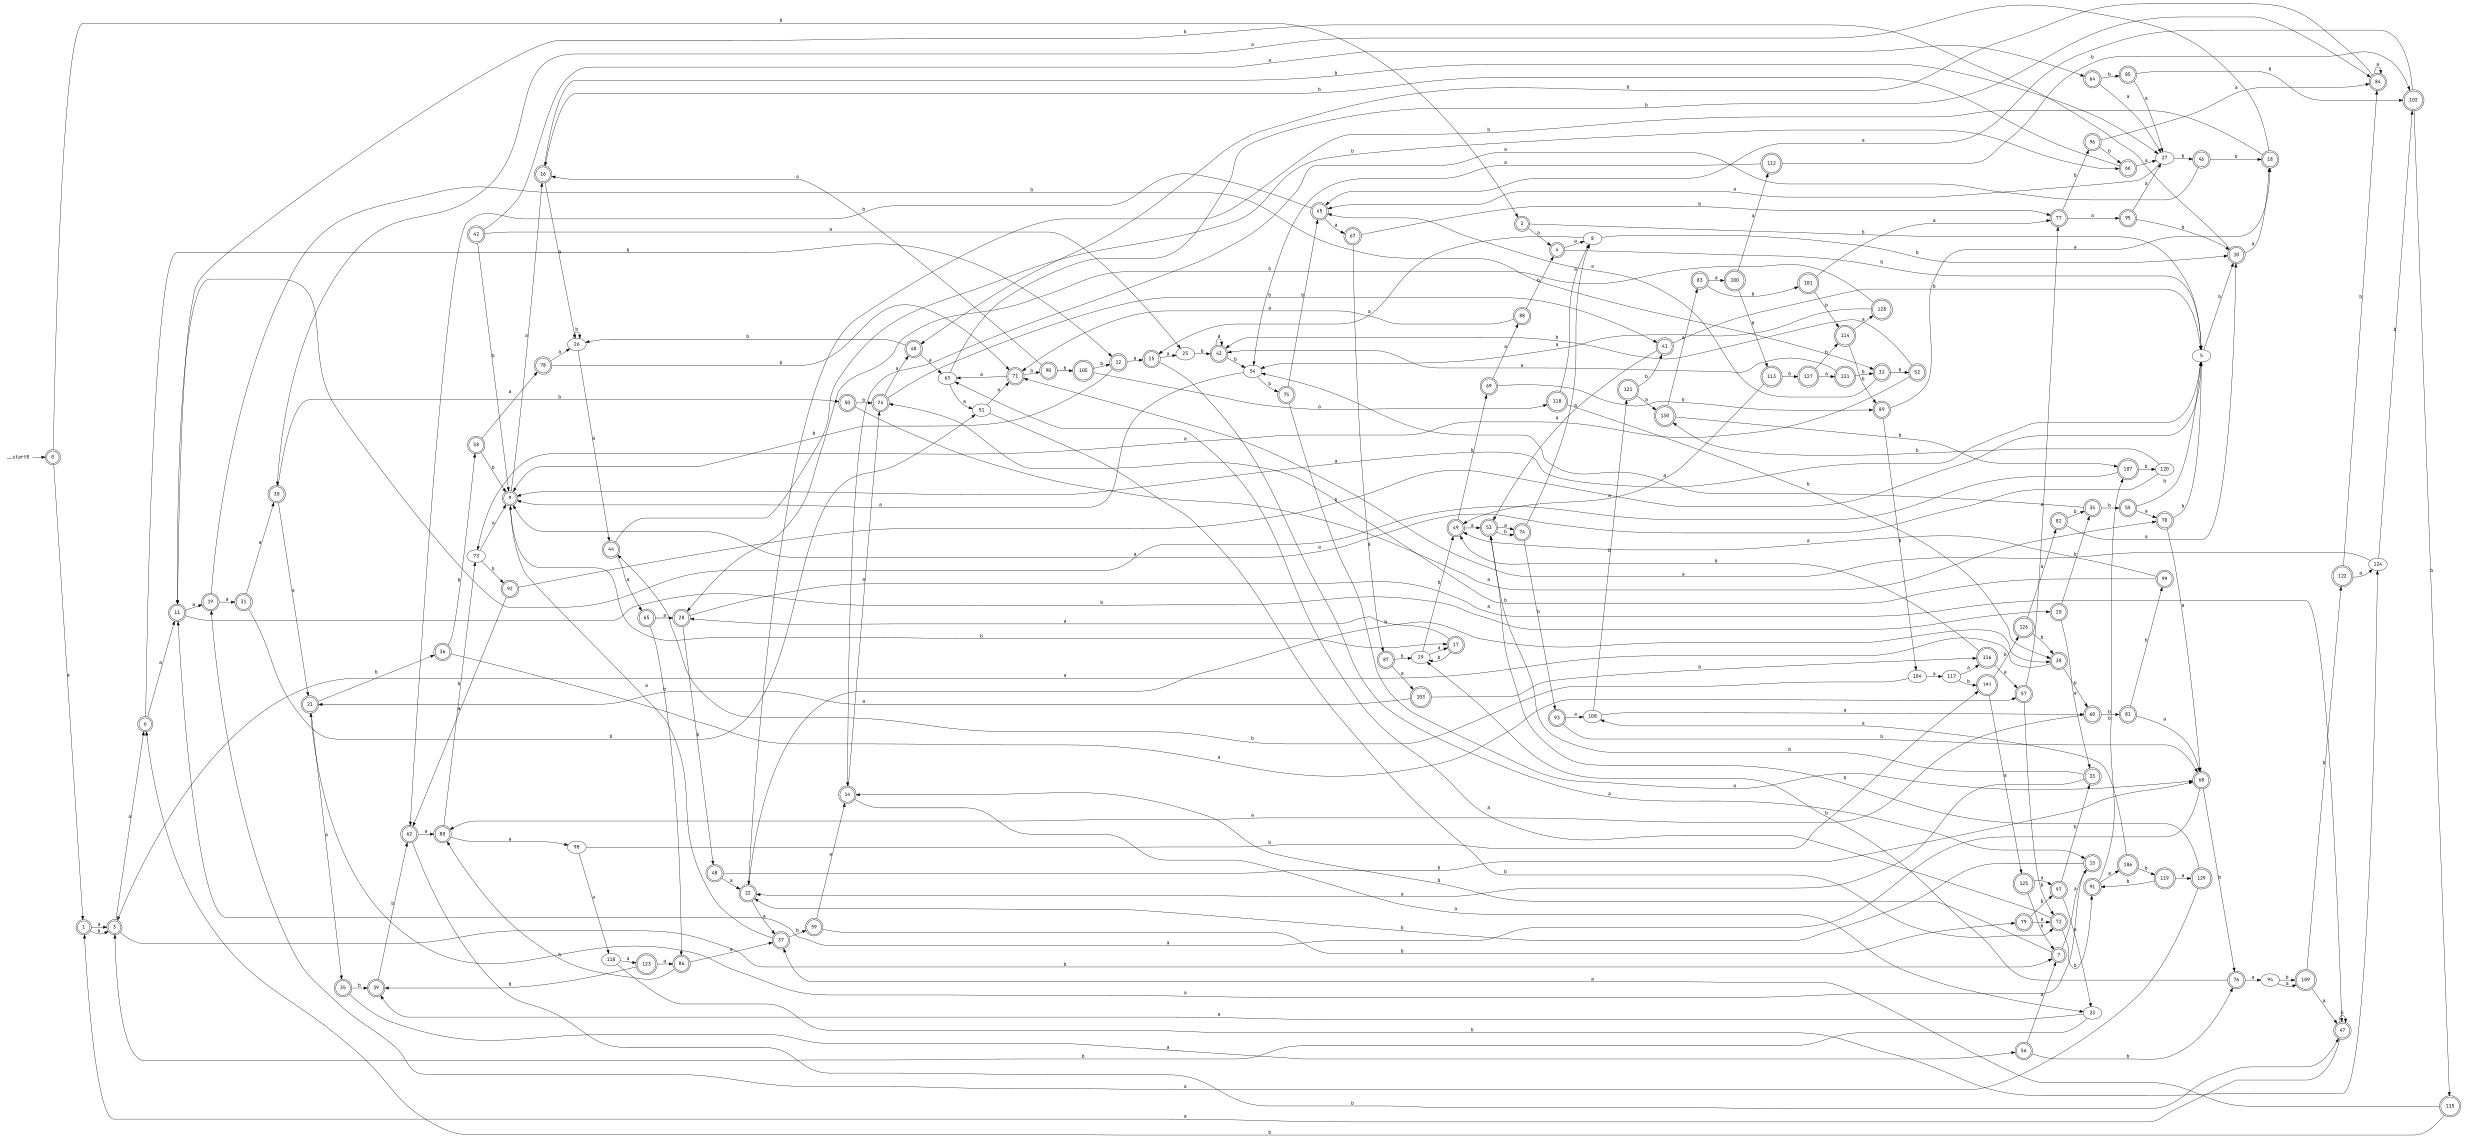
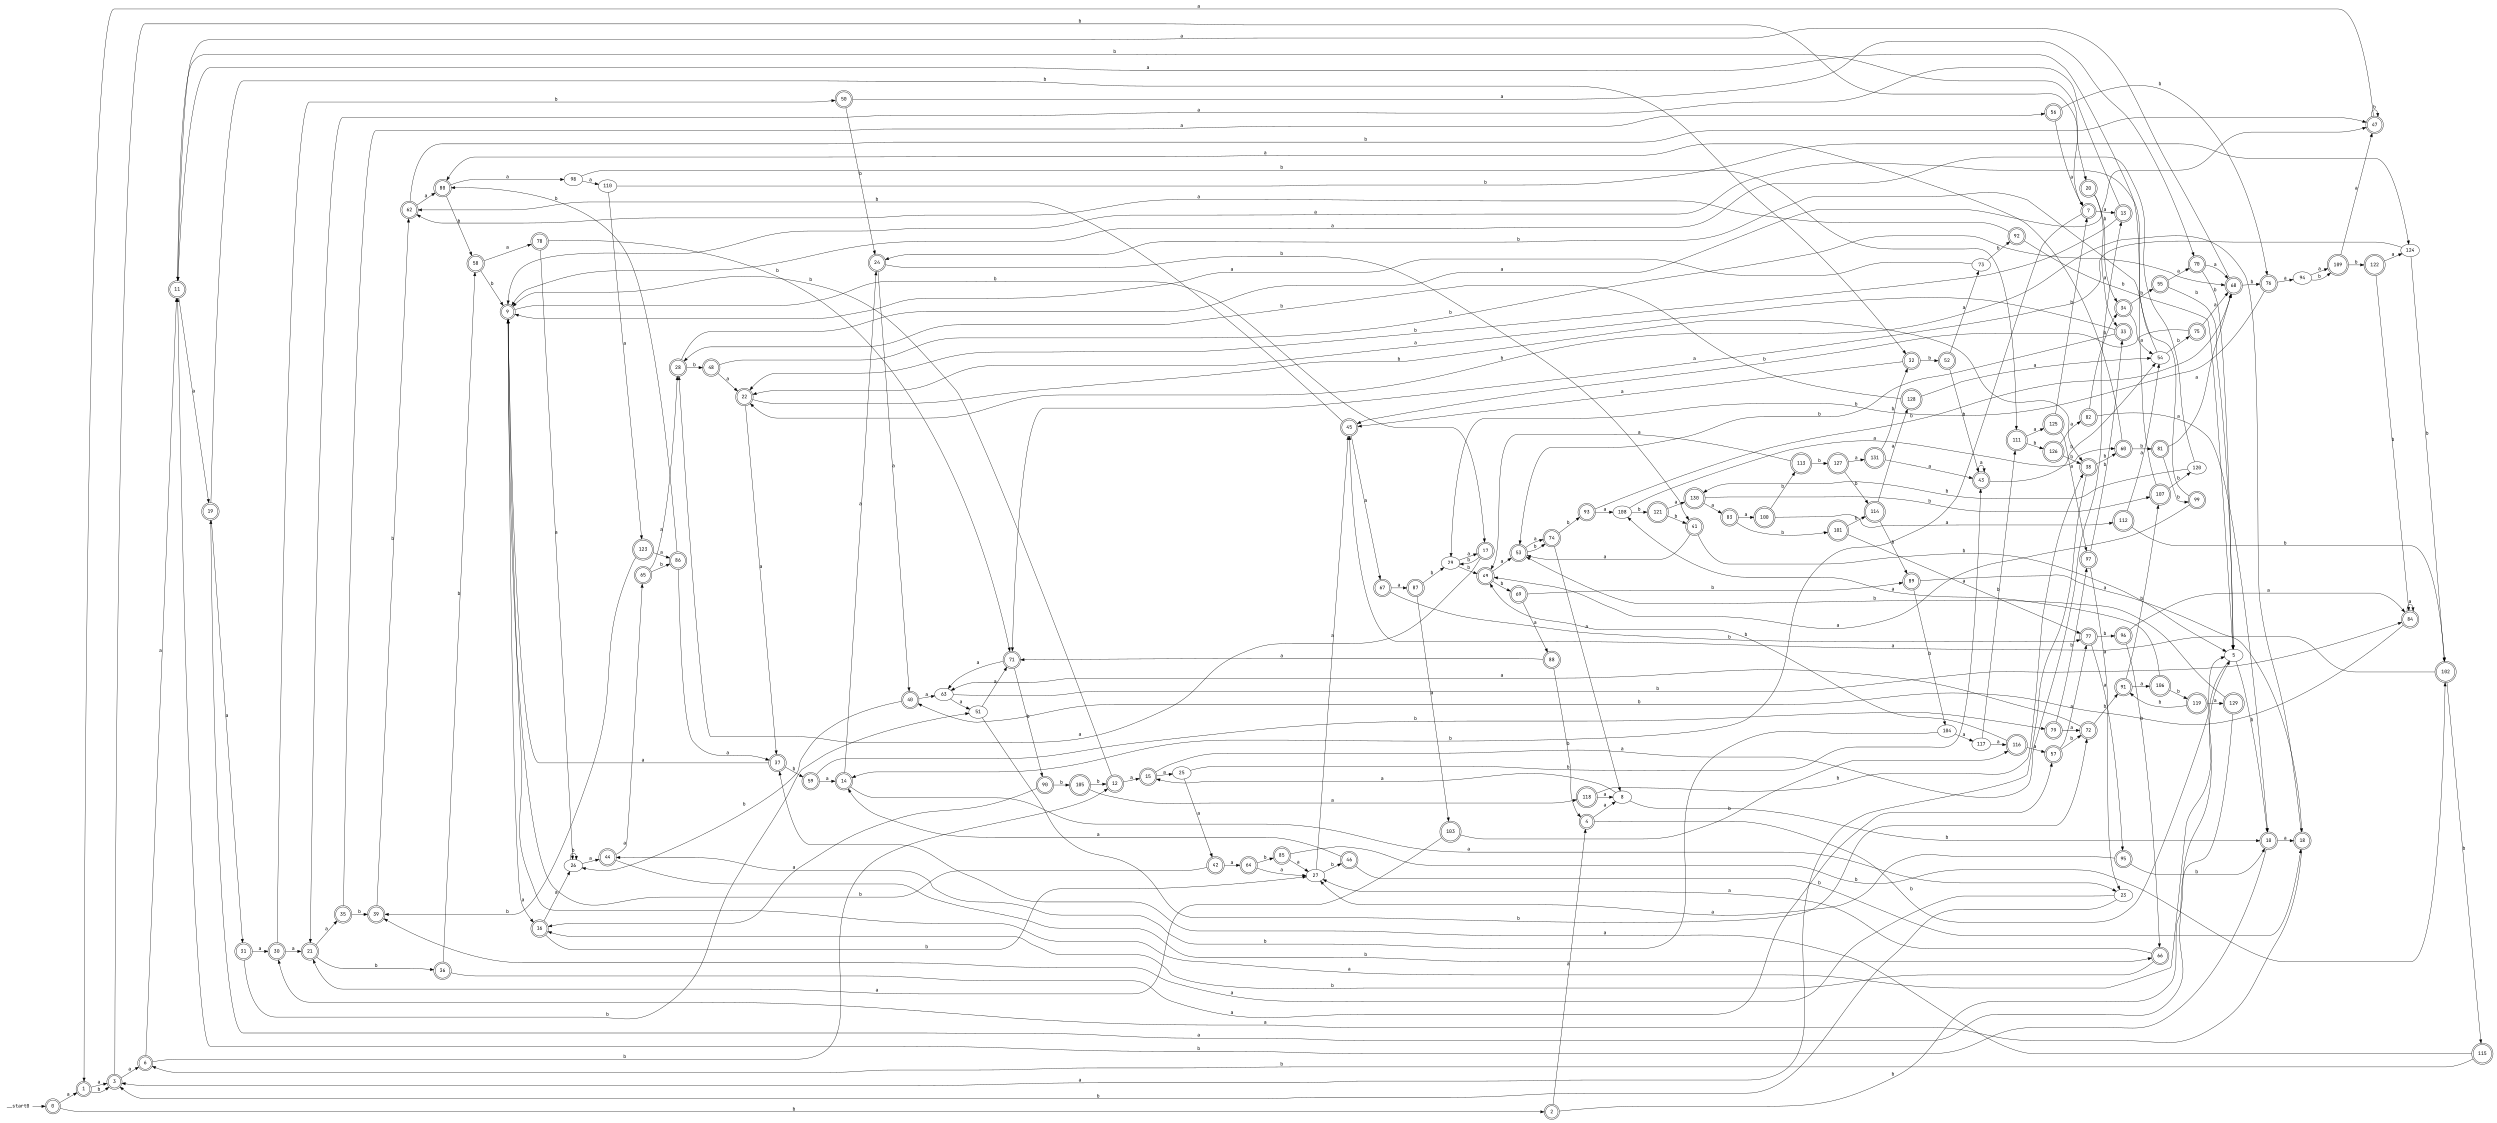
edge "42" -> "25": reversed
node "191": label "191" -> "111"
edge "80" -> "73": now "80" -> "58"
